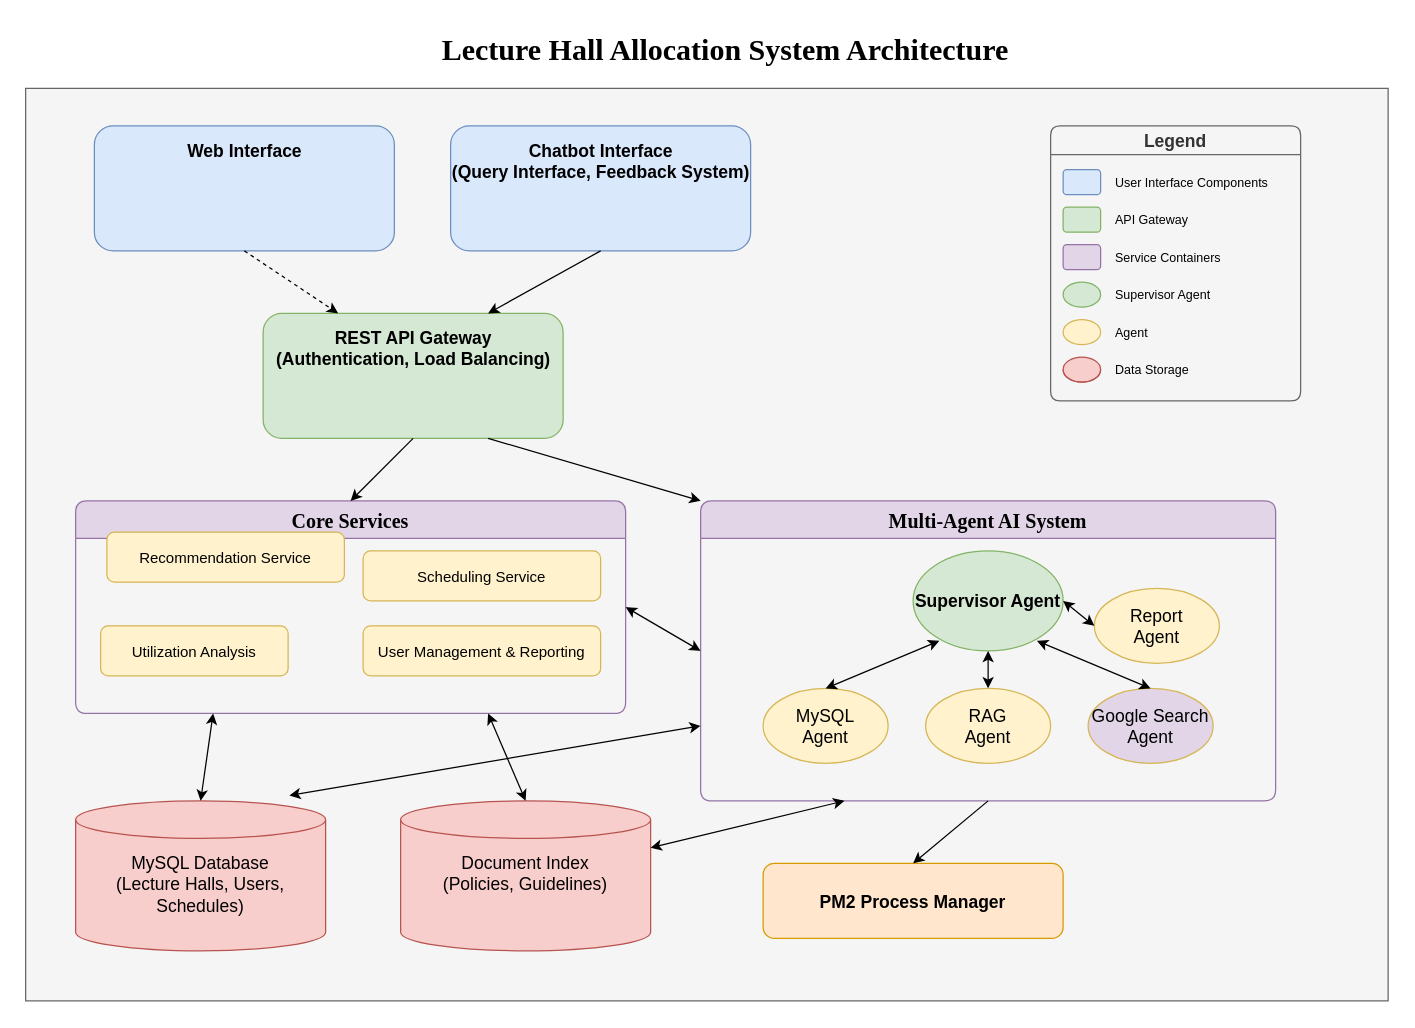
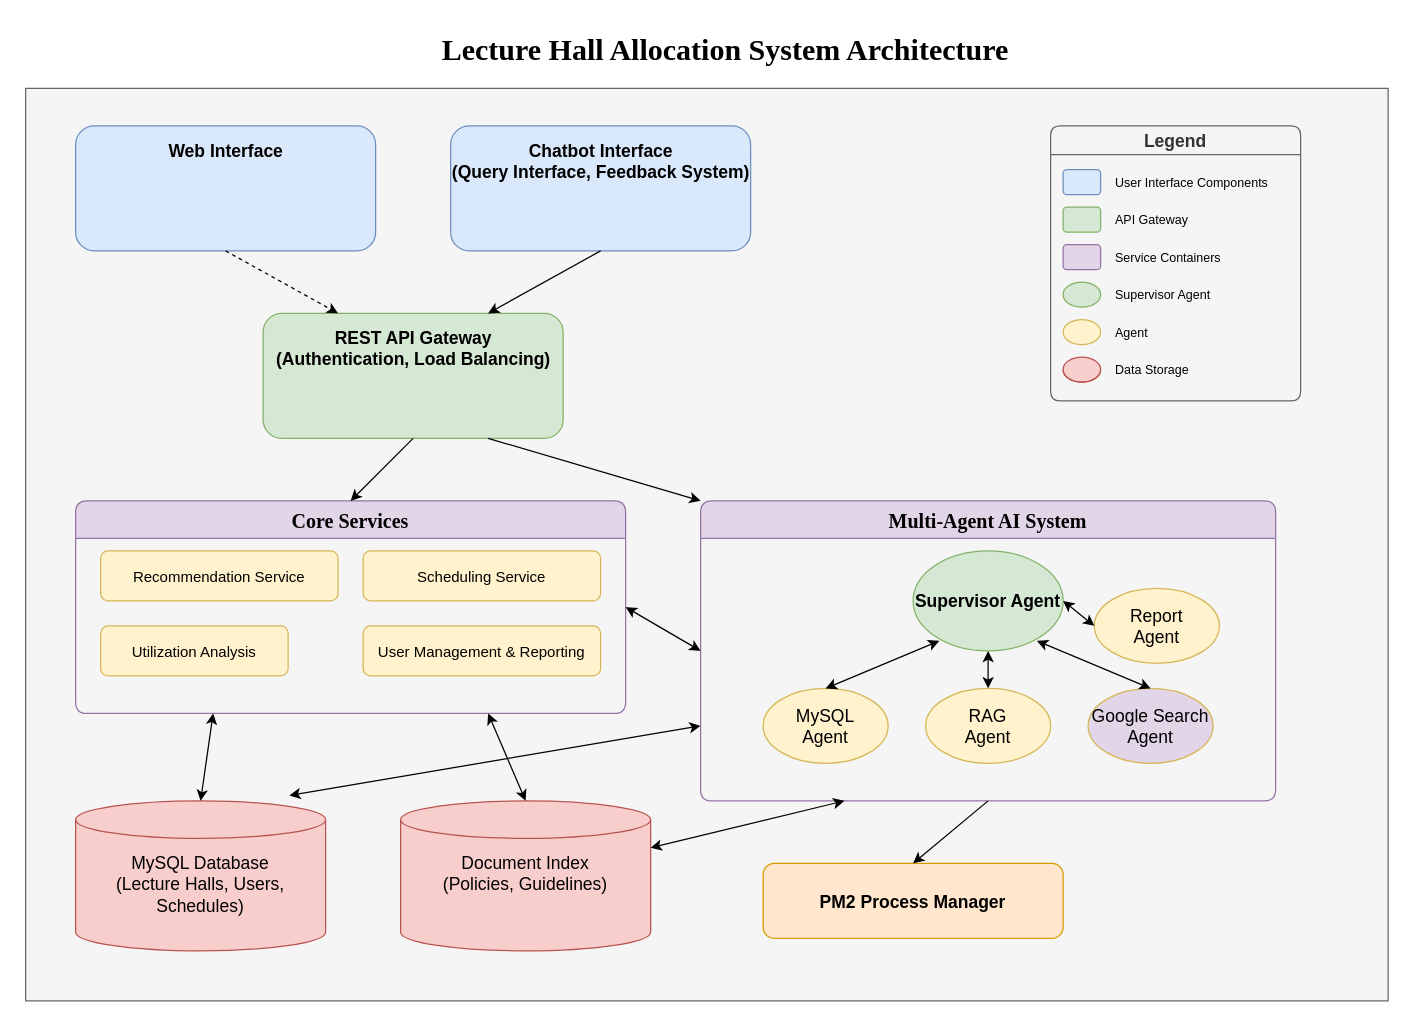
node "Web Interface": moved (244, 188) -> (226, 188)
node "Recommendation Service": moved (226, 557) -> (219, 576)
